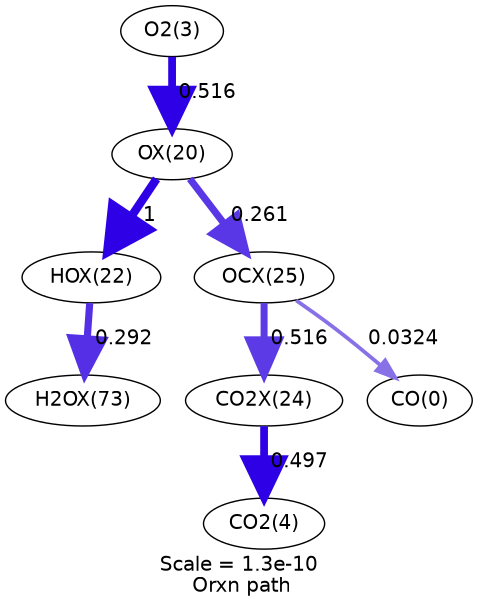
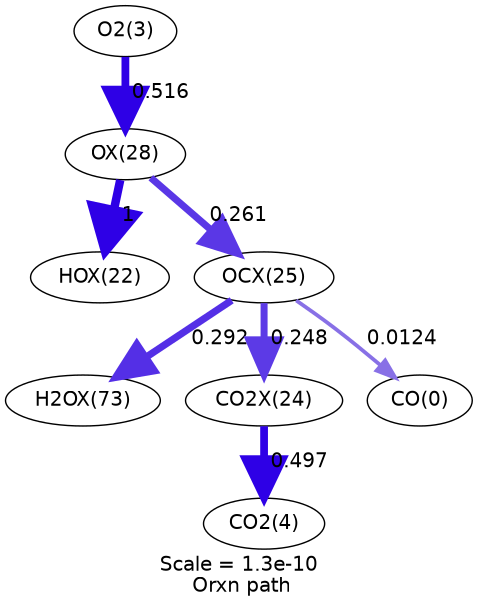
node "OX(20)": label "OX(20)" -> "OX(28)"
edge "HOX(22)" -> "H2OX(73)": now "OCX(25)" -> "H2OX(73)"
edge "OCX(25)" -> "CO2X(24)": label " 0.516" -> " 0.248"
edge "OCX(25)" -> "CO(0)": label " 0.0324" -> " 0.0124"
